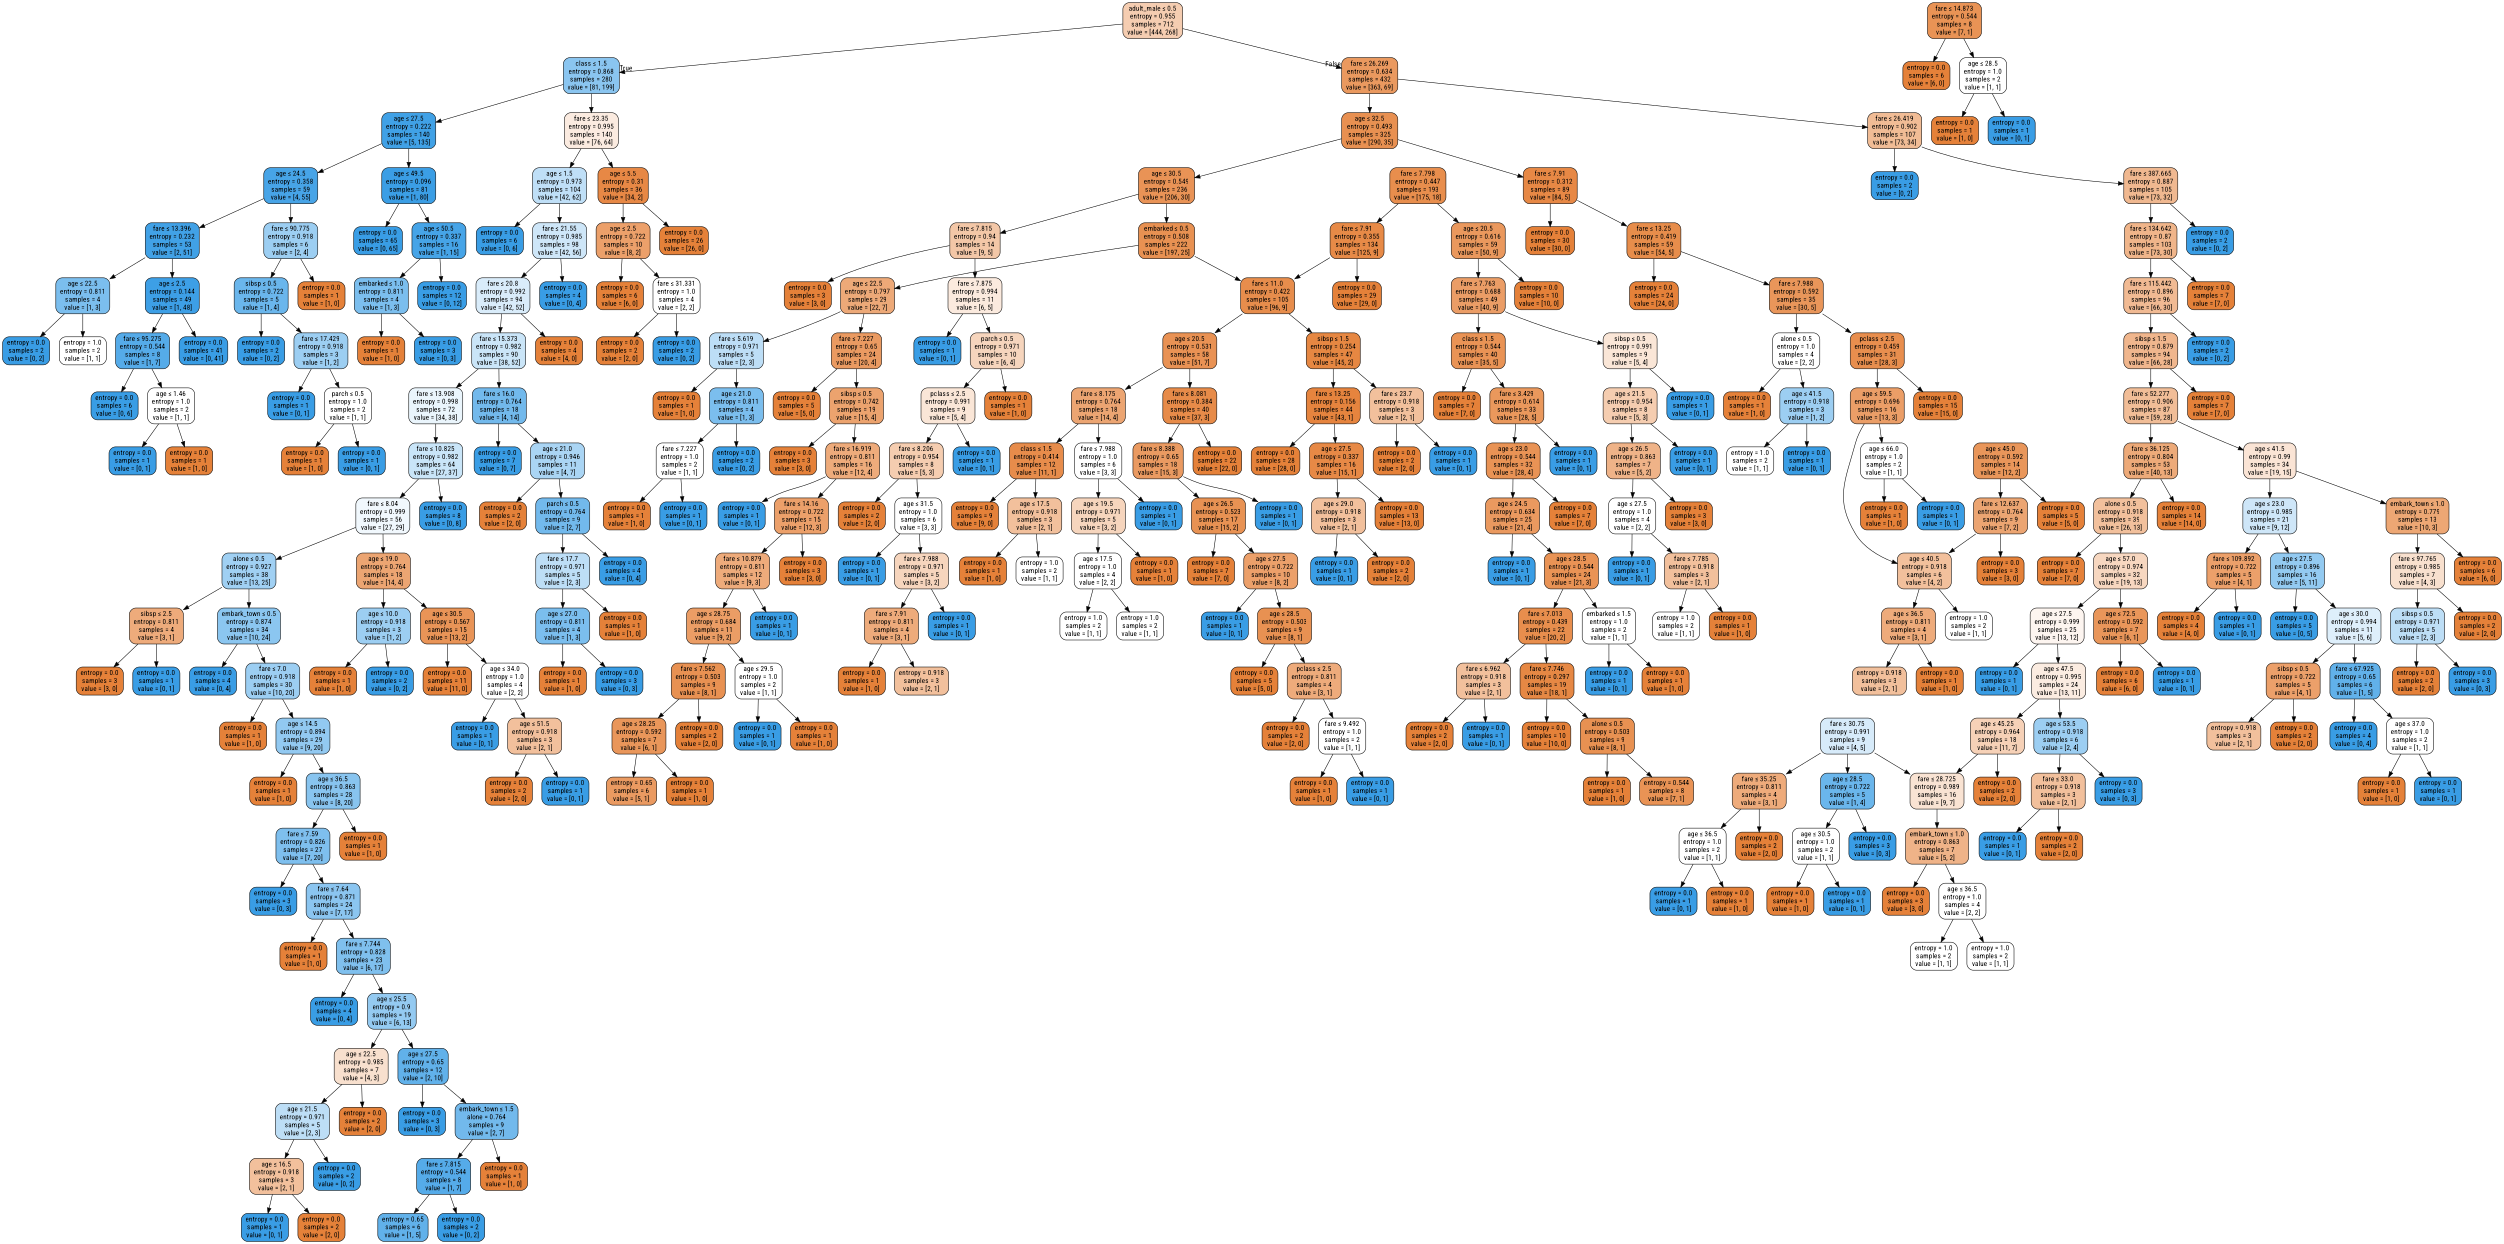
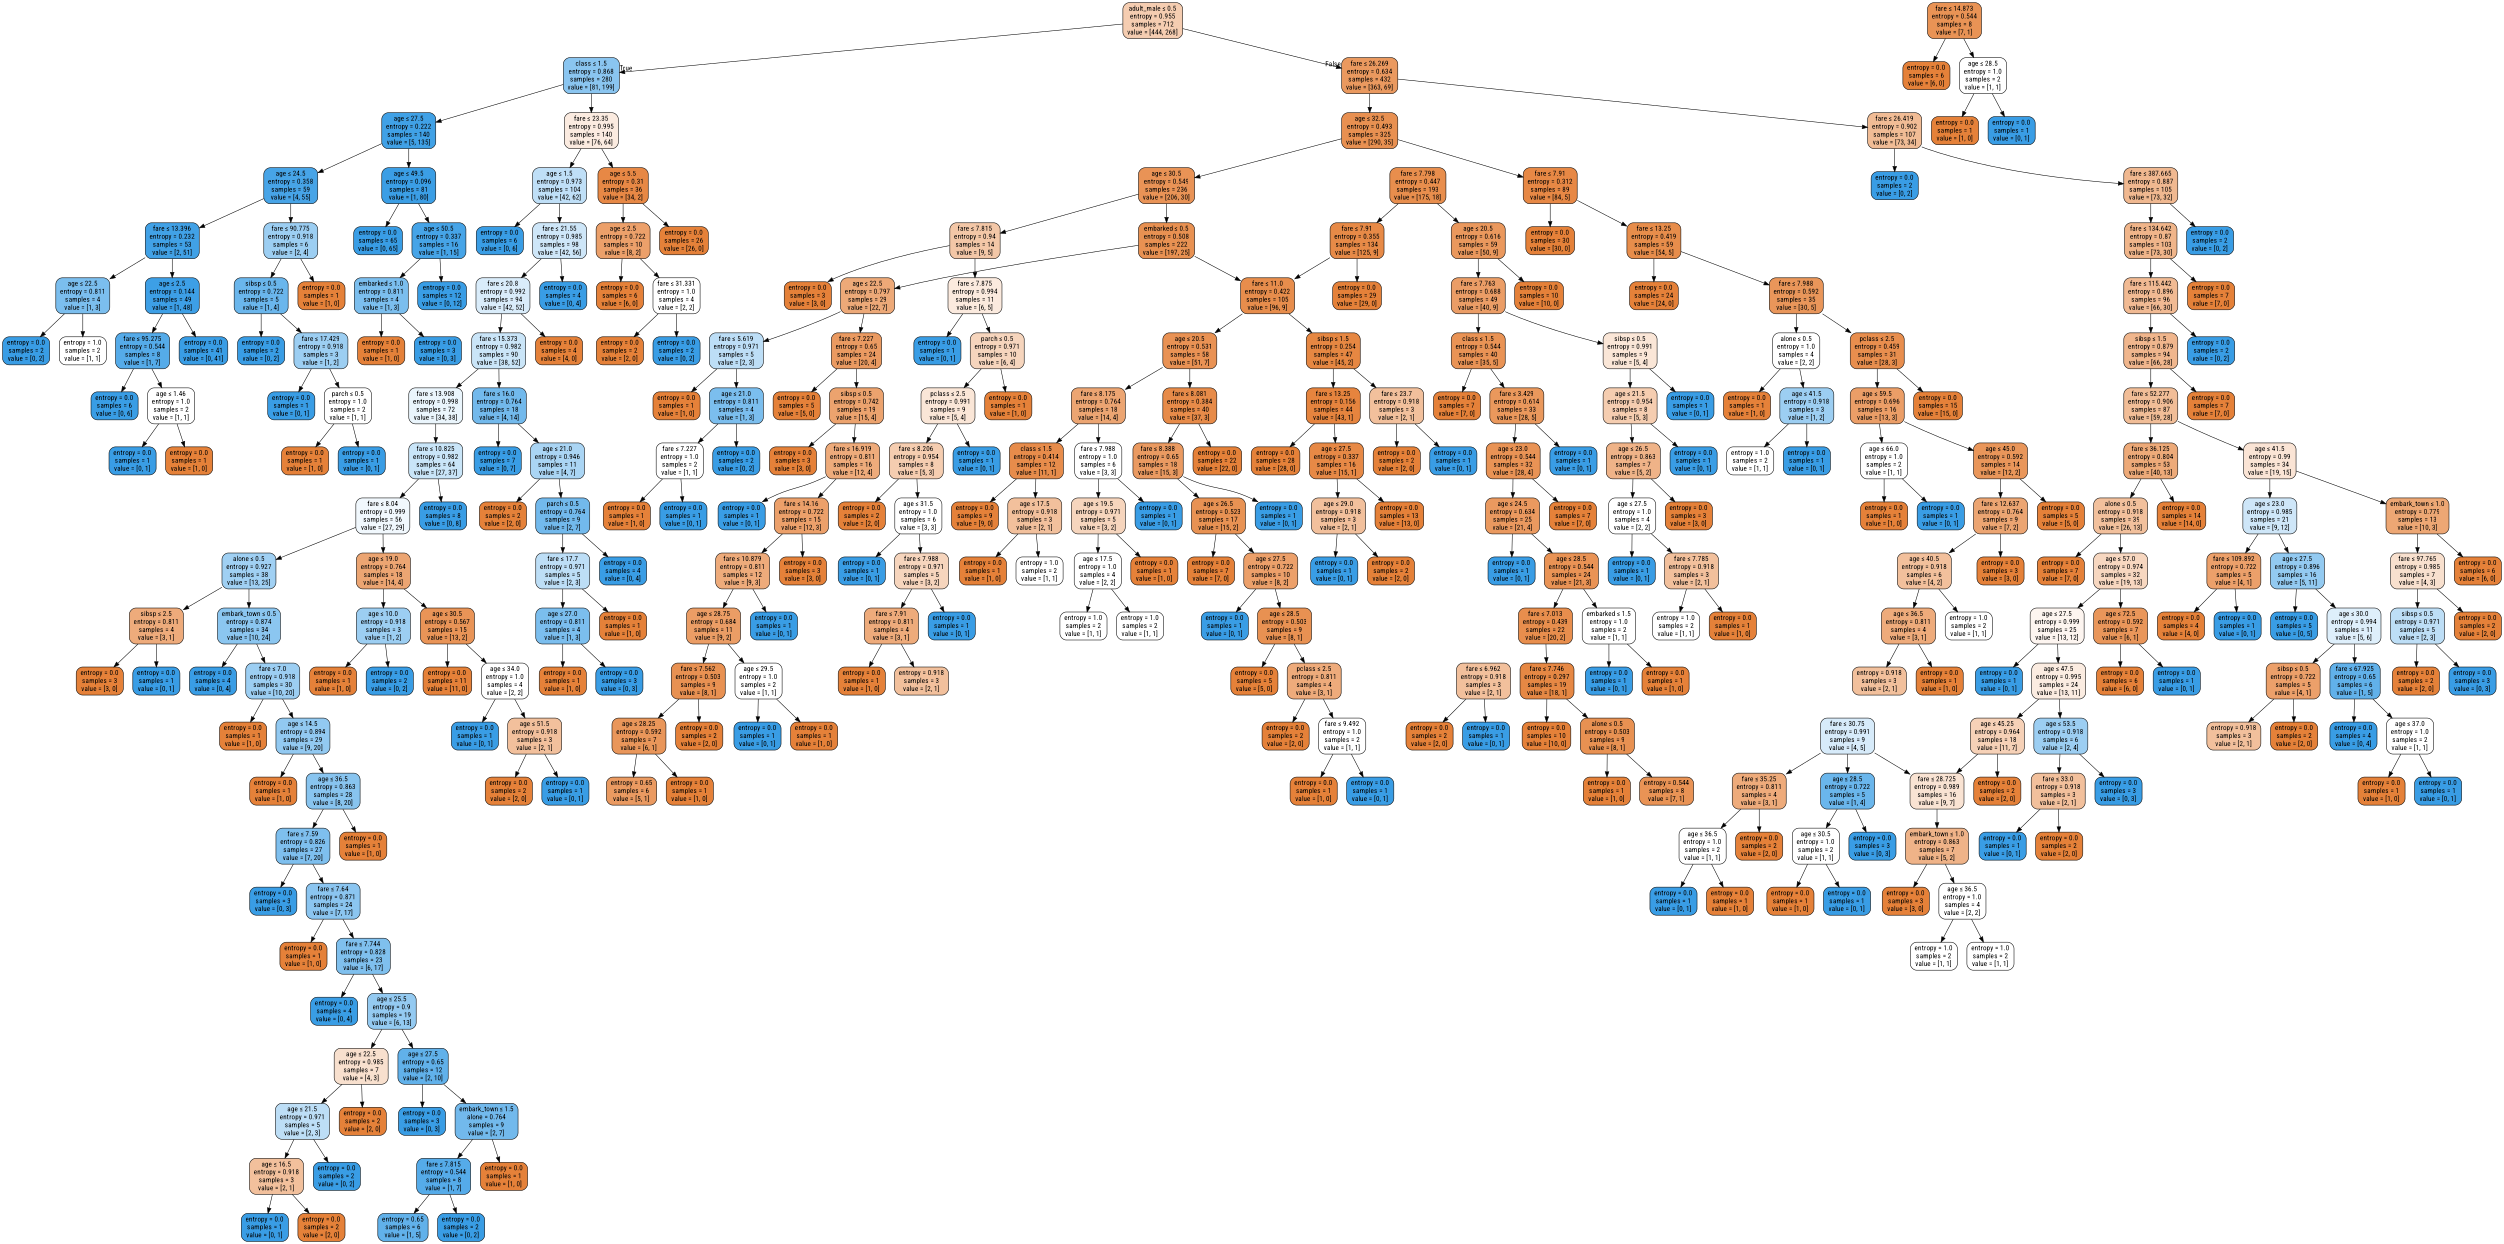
edge "age ≤ 59.5" -> "age ≤ 40.5": now "age ≤ 59.5" -> "age ≤ 45.0"
edge "fare ≤ 7.013" -> "fare ≤ 6.962": removed
